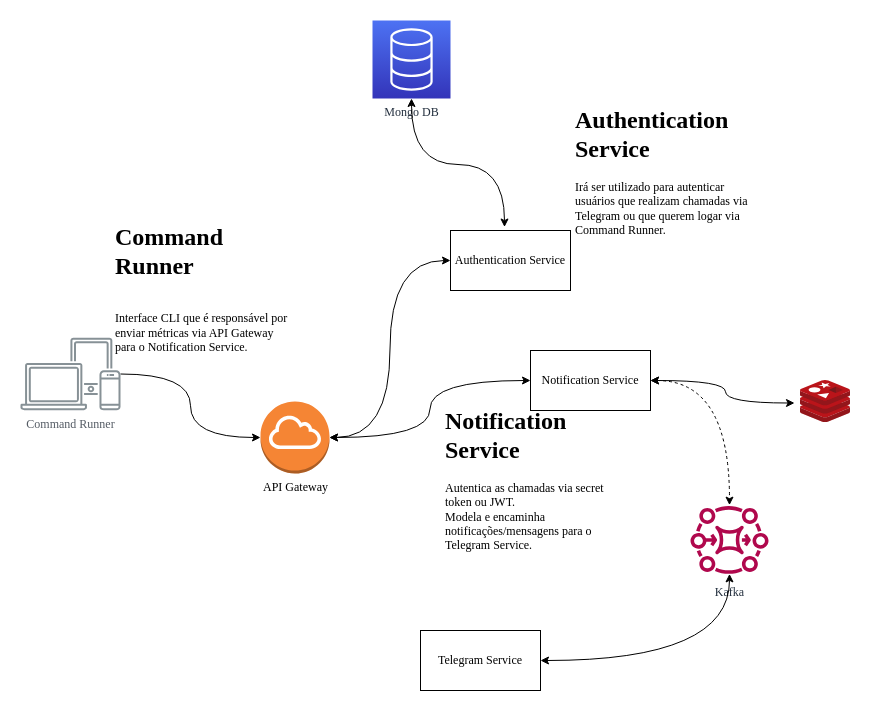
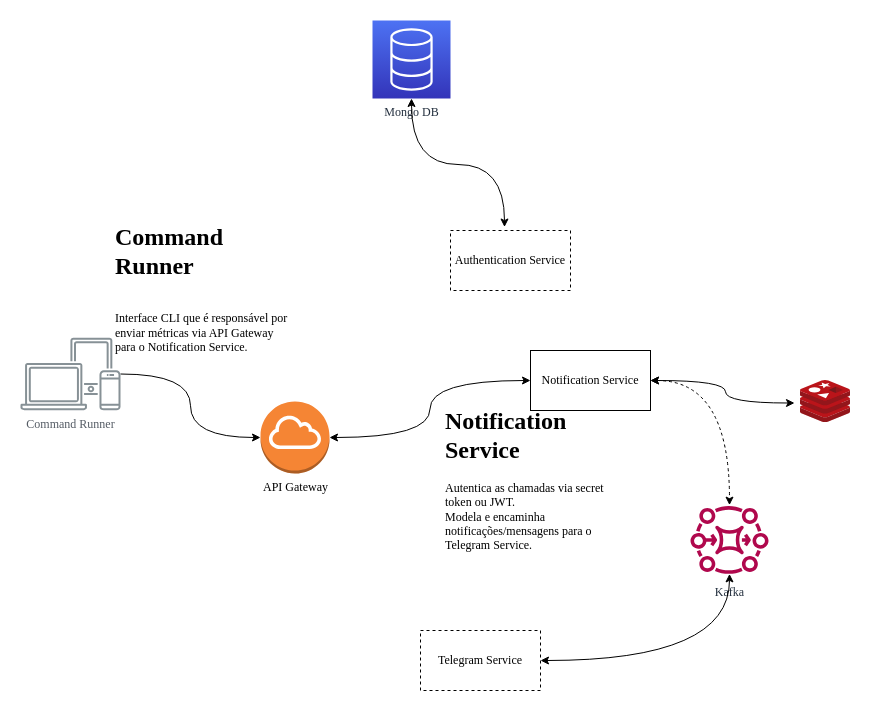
node "Authentication Service Irá ser utilizado para autenticar usuários que realizam chamadas via Telegram ou que querem logar via Command Runner.": removed
node "Authentication Service": style solid -> dashed
edge "Authentication Service" -- "API Gateway": removed
node "Telegram Service": style solid -> dashed
